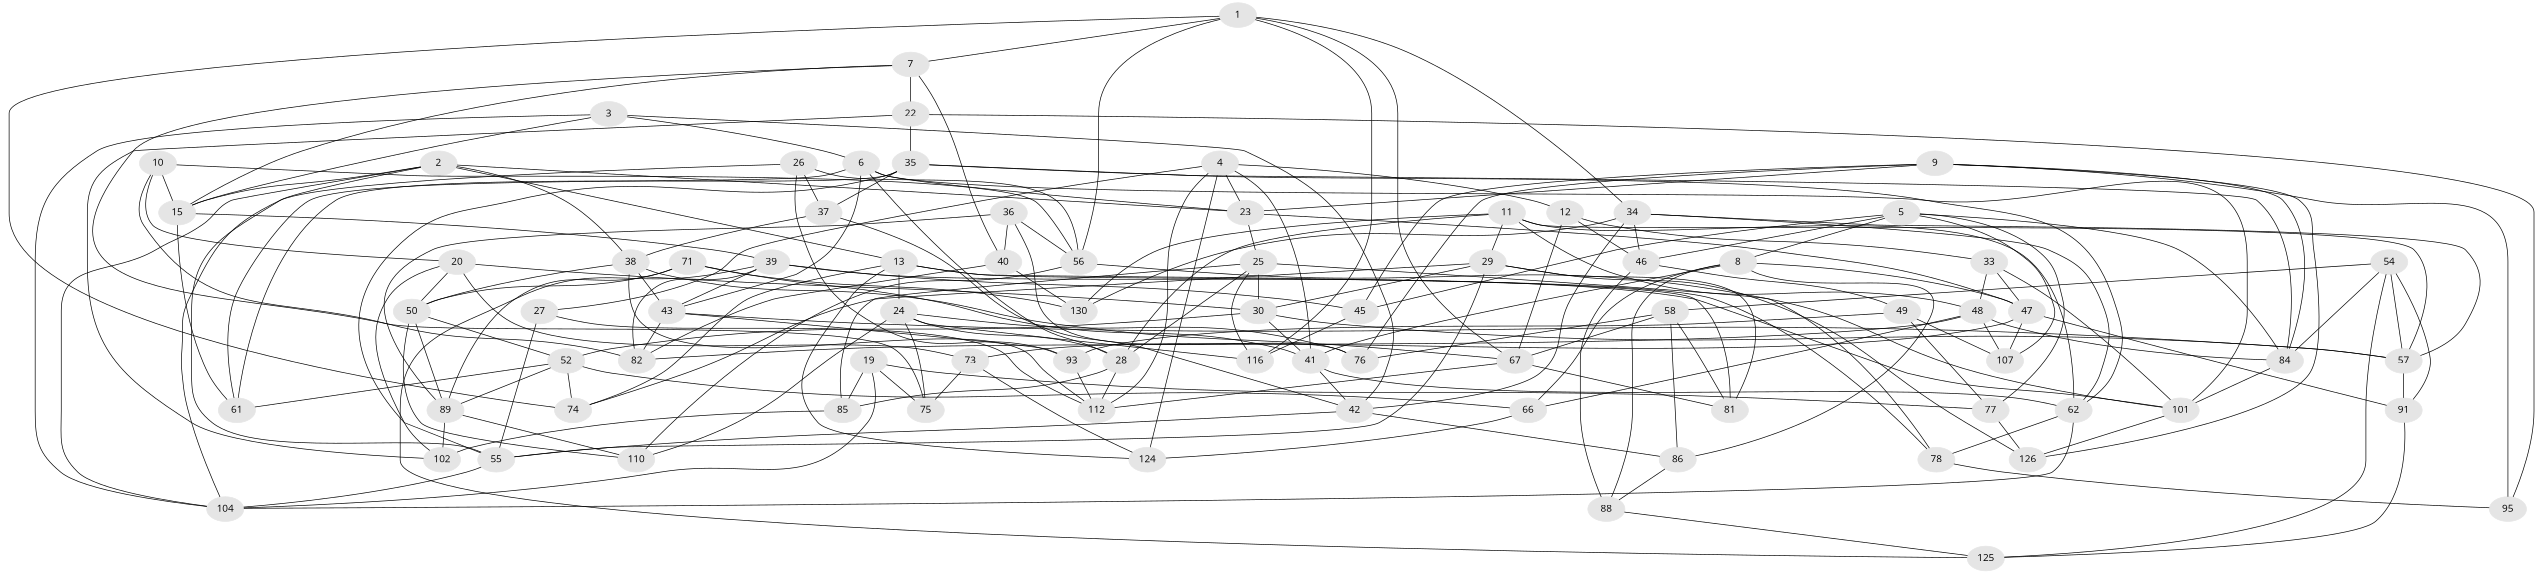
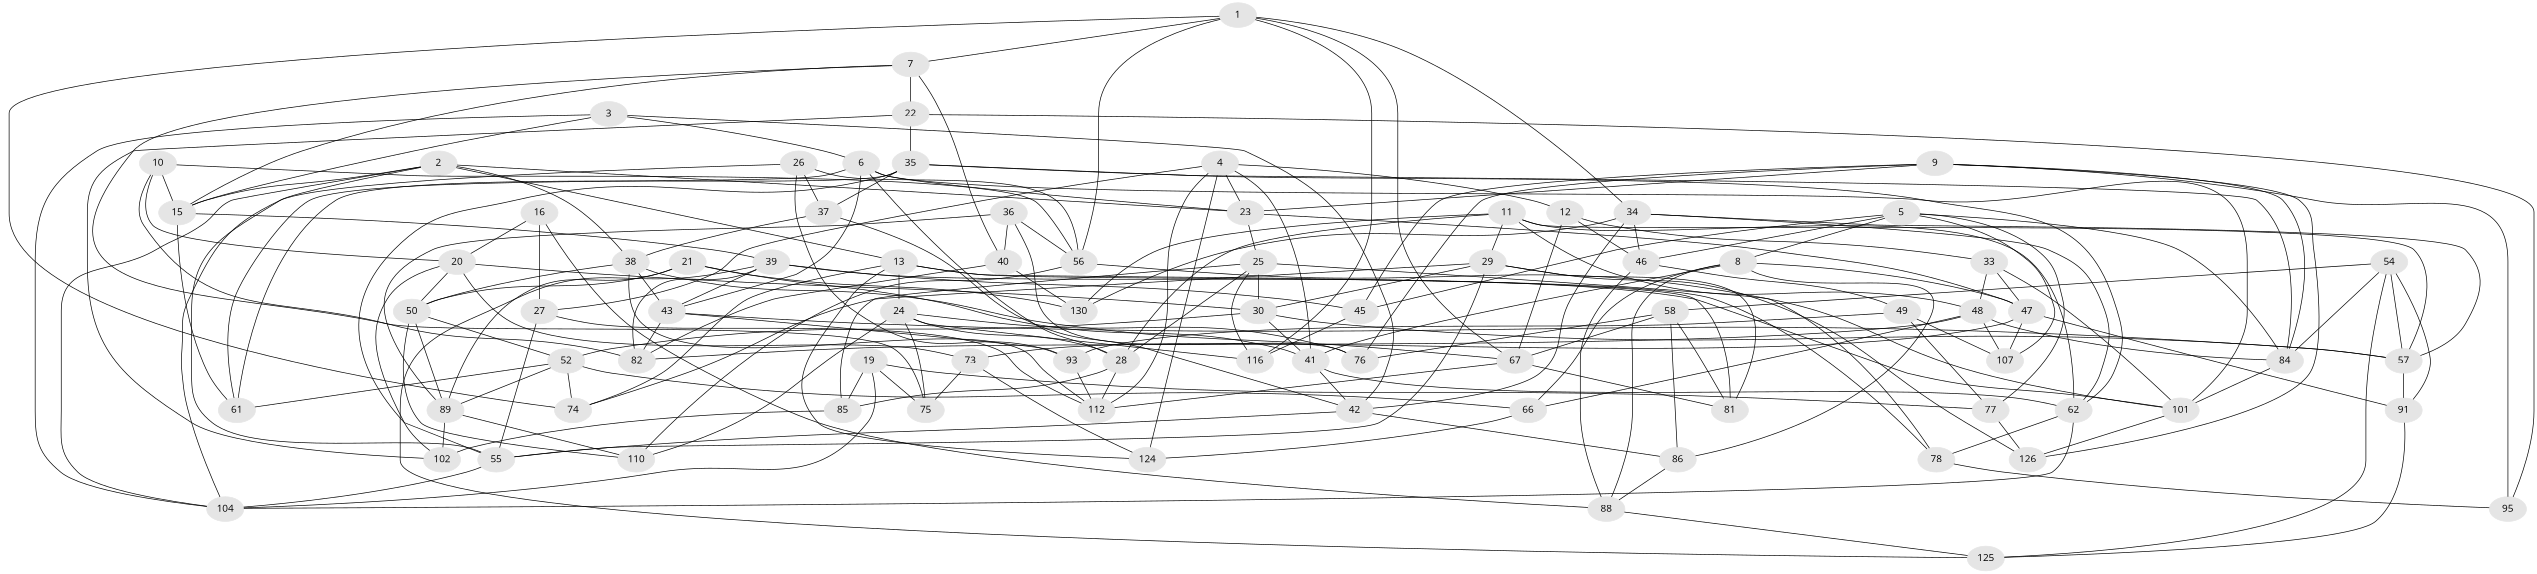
node "16": added
node "71": label "71" -> "21"
